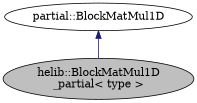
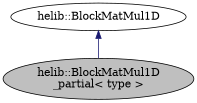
node "partial::BlockMatMul1D": label "partial::BlockMatMul1D" -> "helib::BlockMatMul1D"
